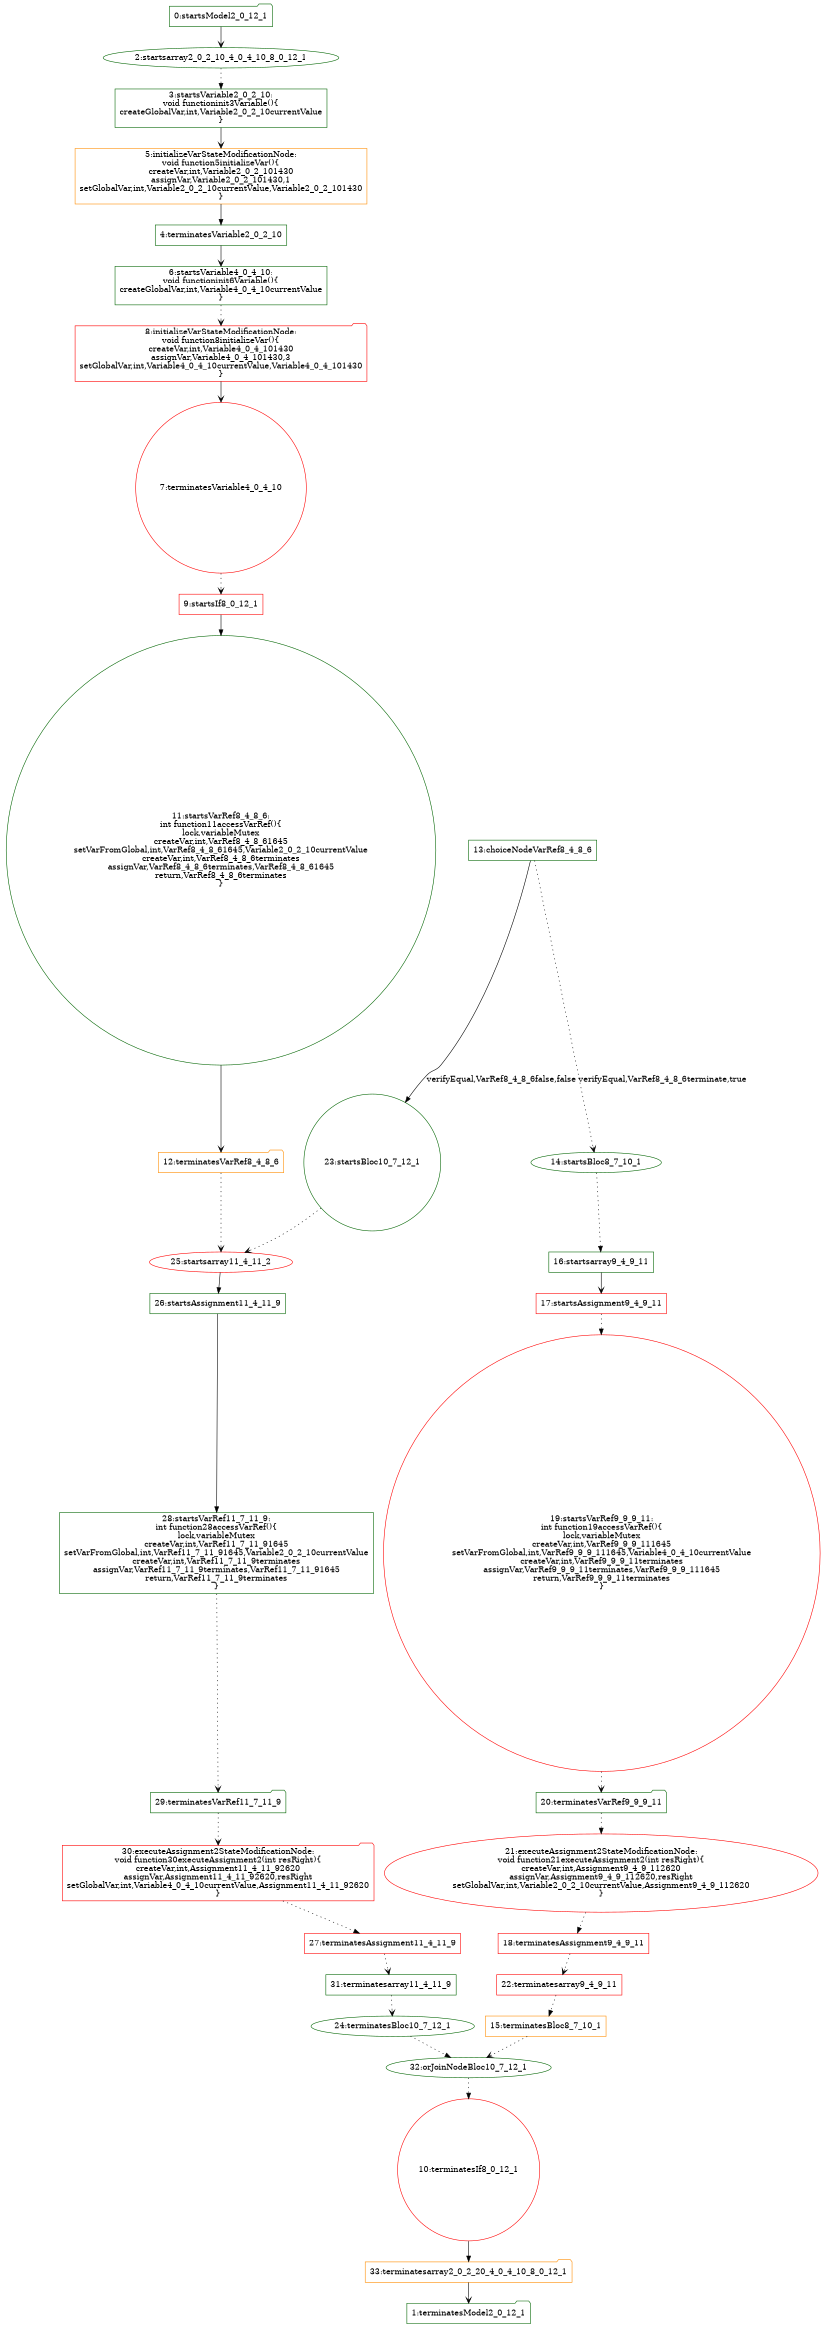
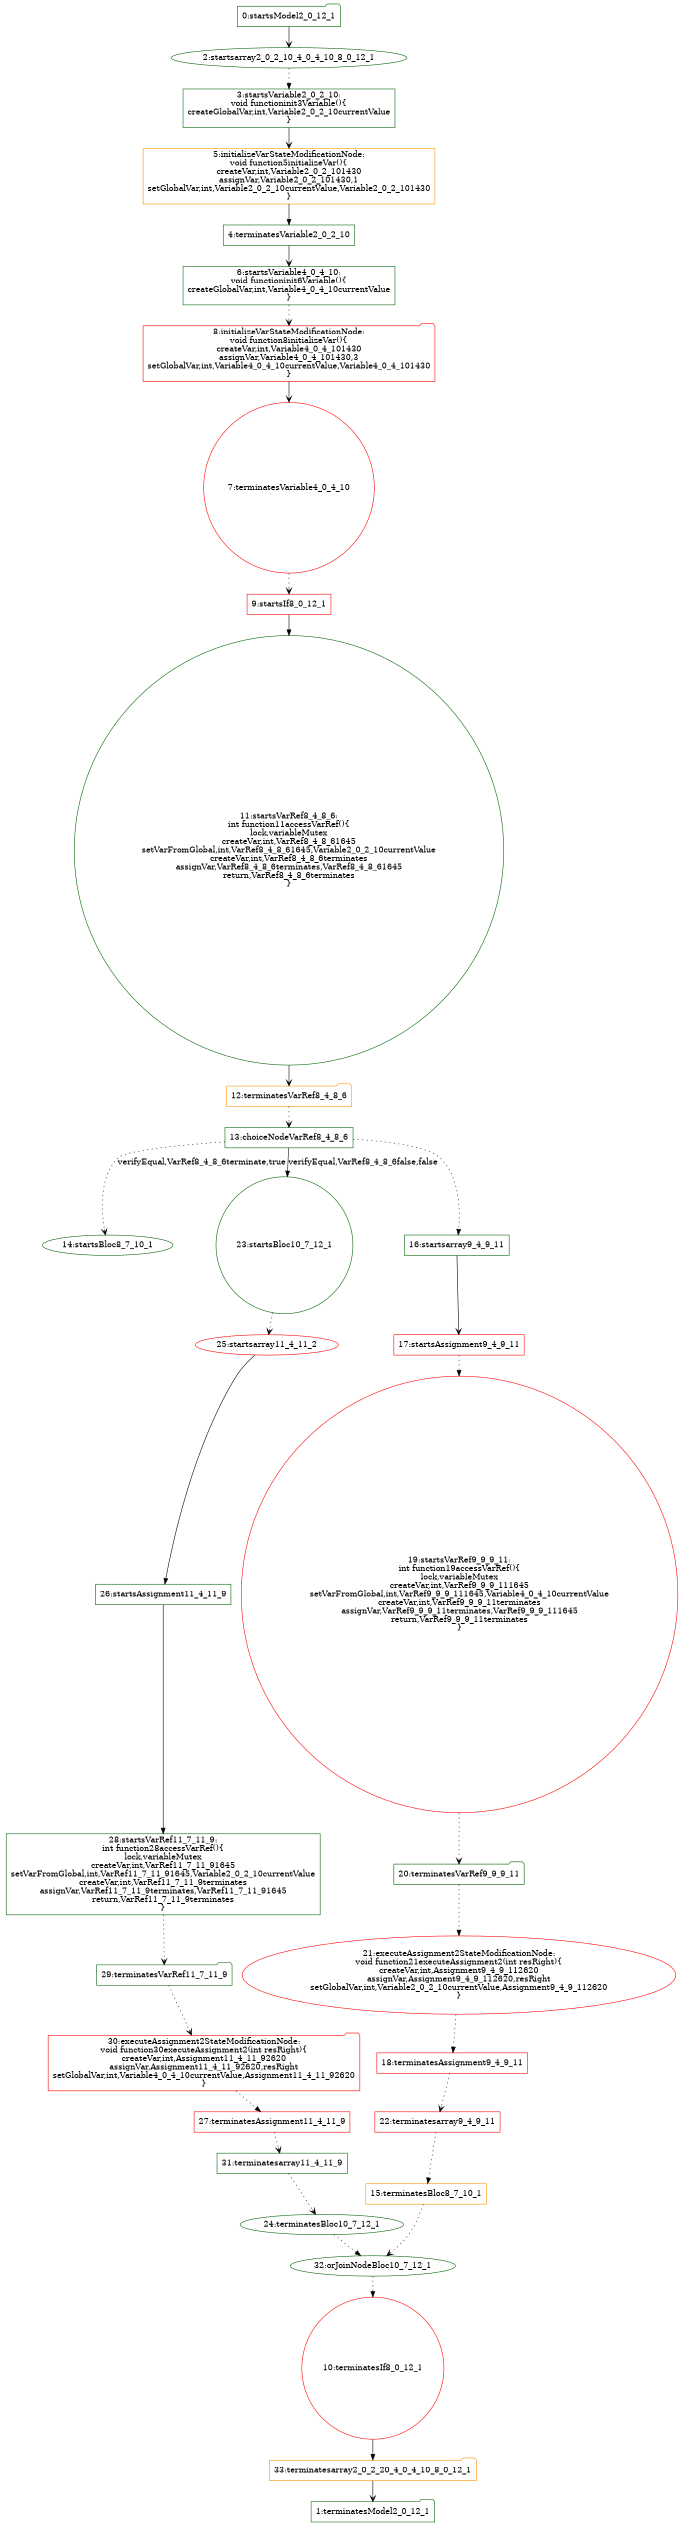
edge "12:terminatesVarRef8_4_8_6" -> "25:startsarray11_4_11_2": now "12:terminatesVarRef8_4_8_6" -> "13:choiceNodeVarRef8_4_8_6"
edge "14:startsBloc8_7_10_1" -> "16:startsarray9_4_9_11": now "13:choiceNodeVarRef8_4_8_6" -> "16:startsarray9_4_9_11"
